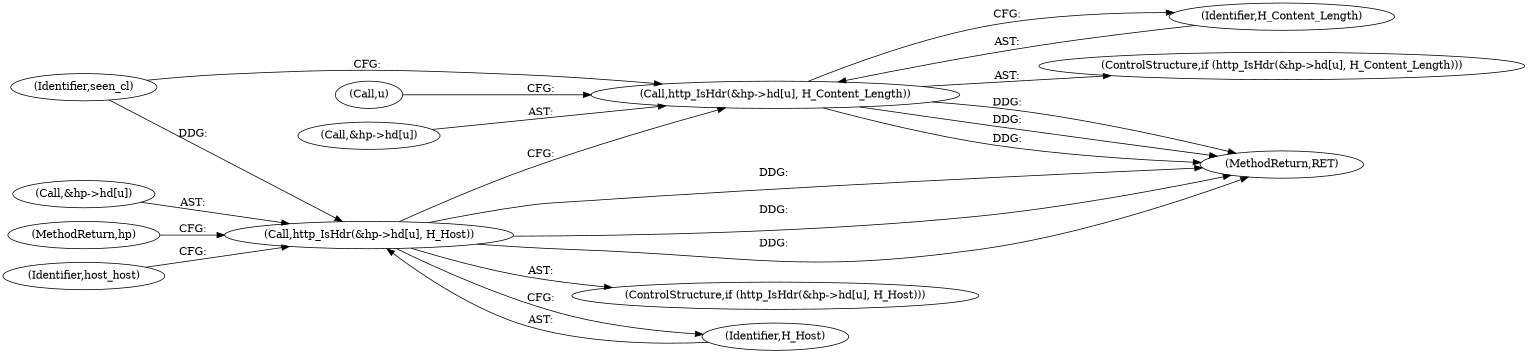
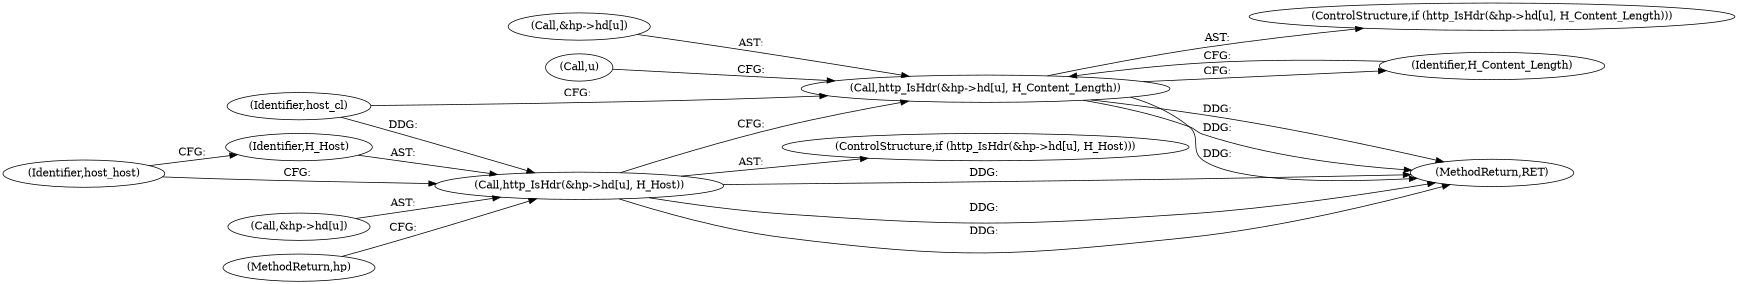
edge "(Identifier,H_Content_Length)" -> "(Call,http_IsHdr(&hp->hd[u], H_Content_Length))": label "AST: " -> "CFG: "
node "(Identifier,seen_cl)": label "(Identifier,seen_cl)" -> "(Identifier,host_cl)"
edge "(Call,http_IsHdr(&hp->hd[u], H_Host))" -> "(Identifier,H_Host)": now "(Identifier,host_host)" -> "(Identifier,H_Host)"
